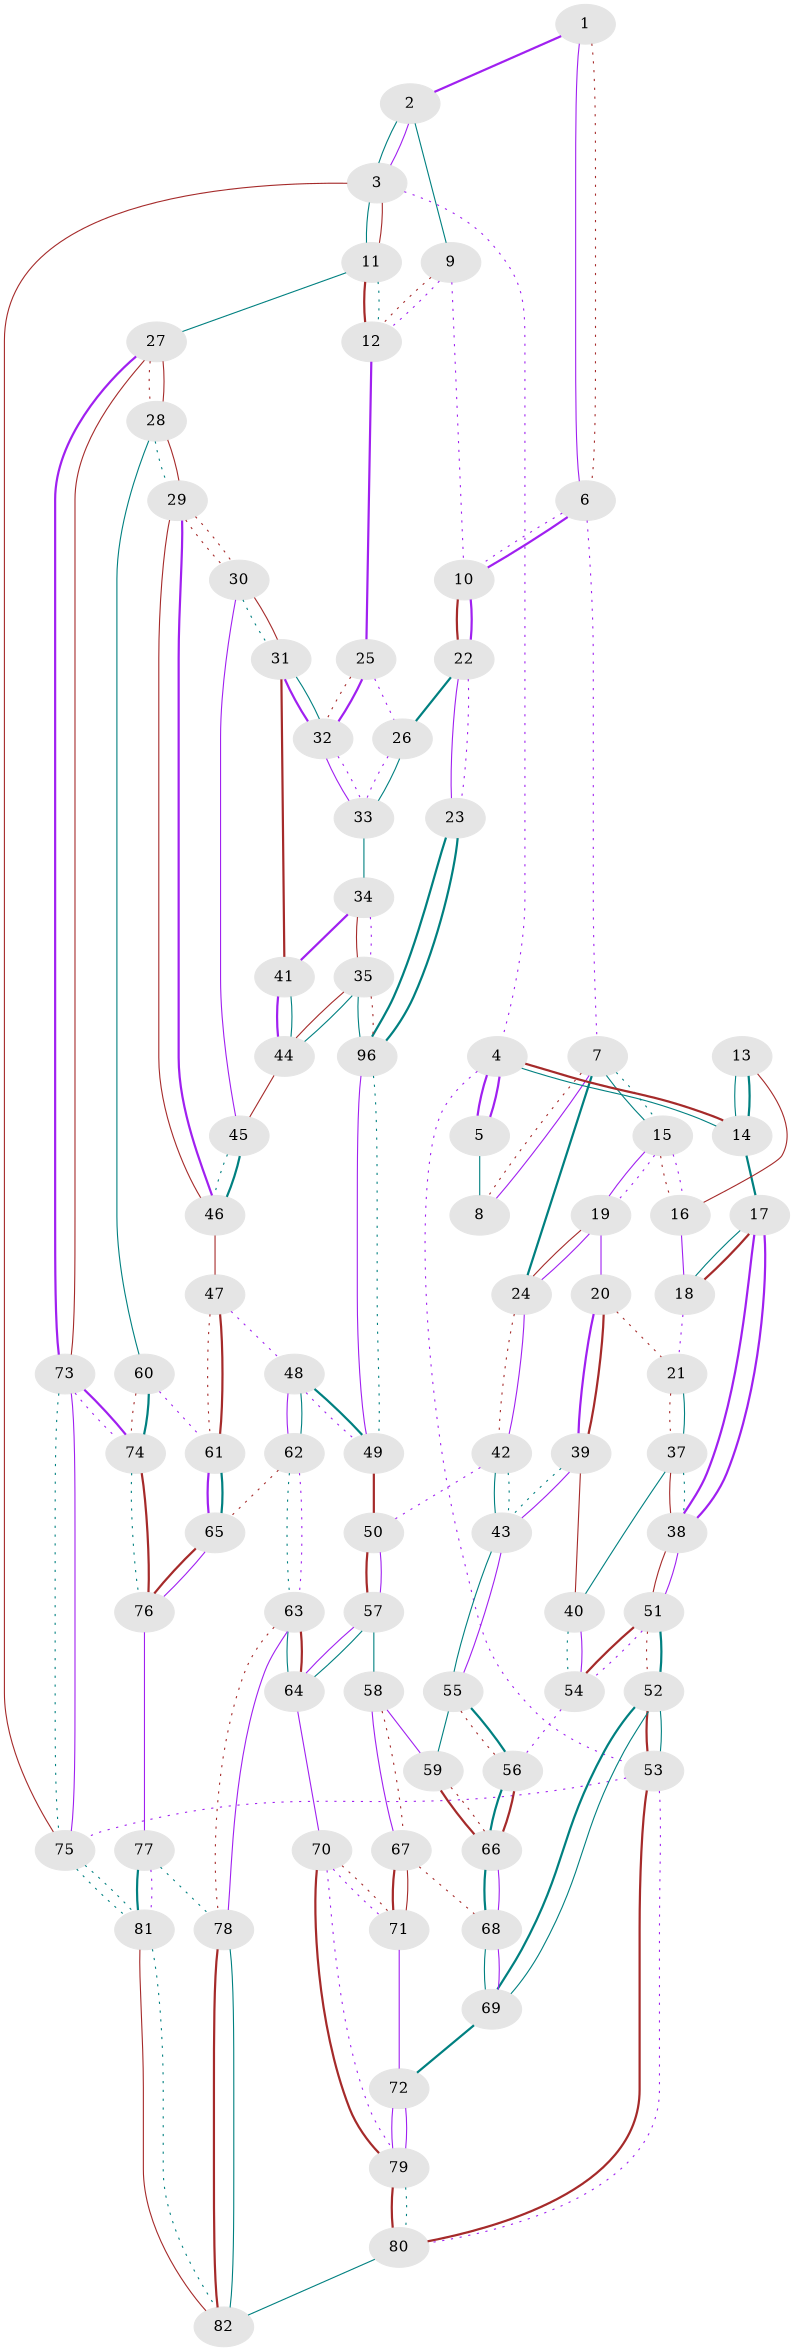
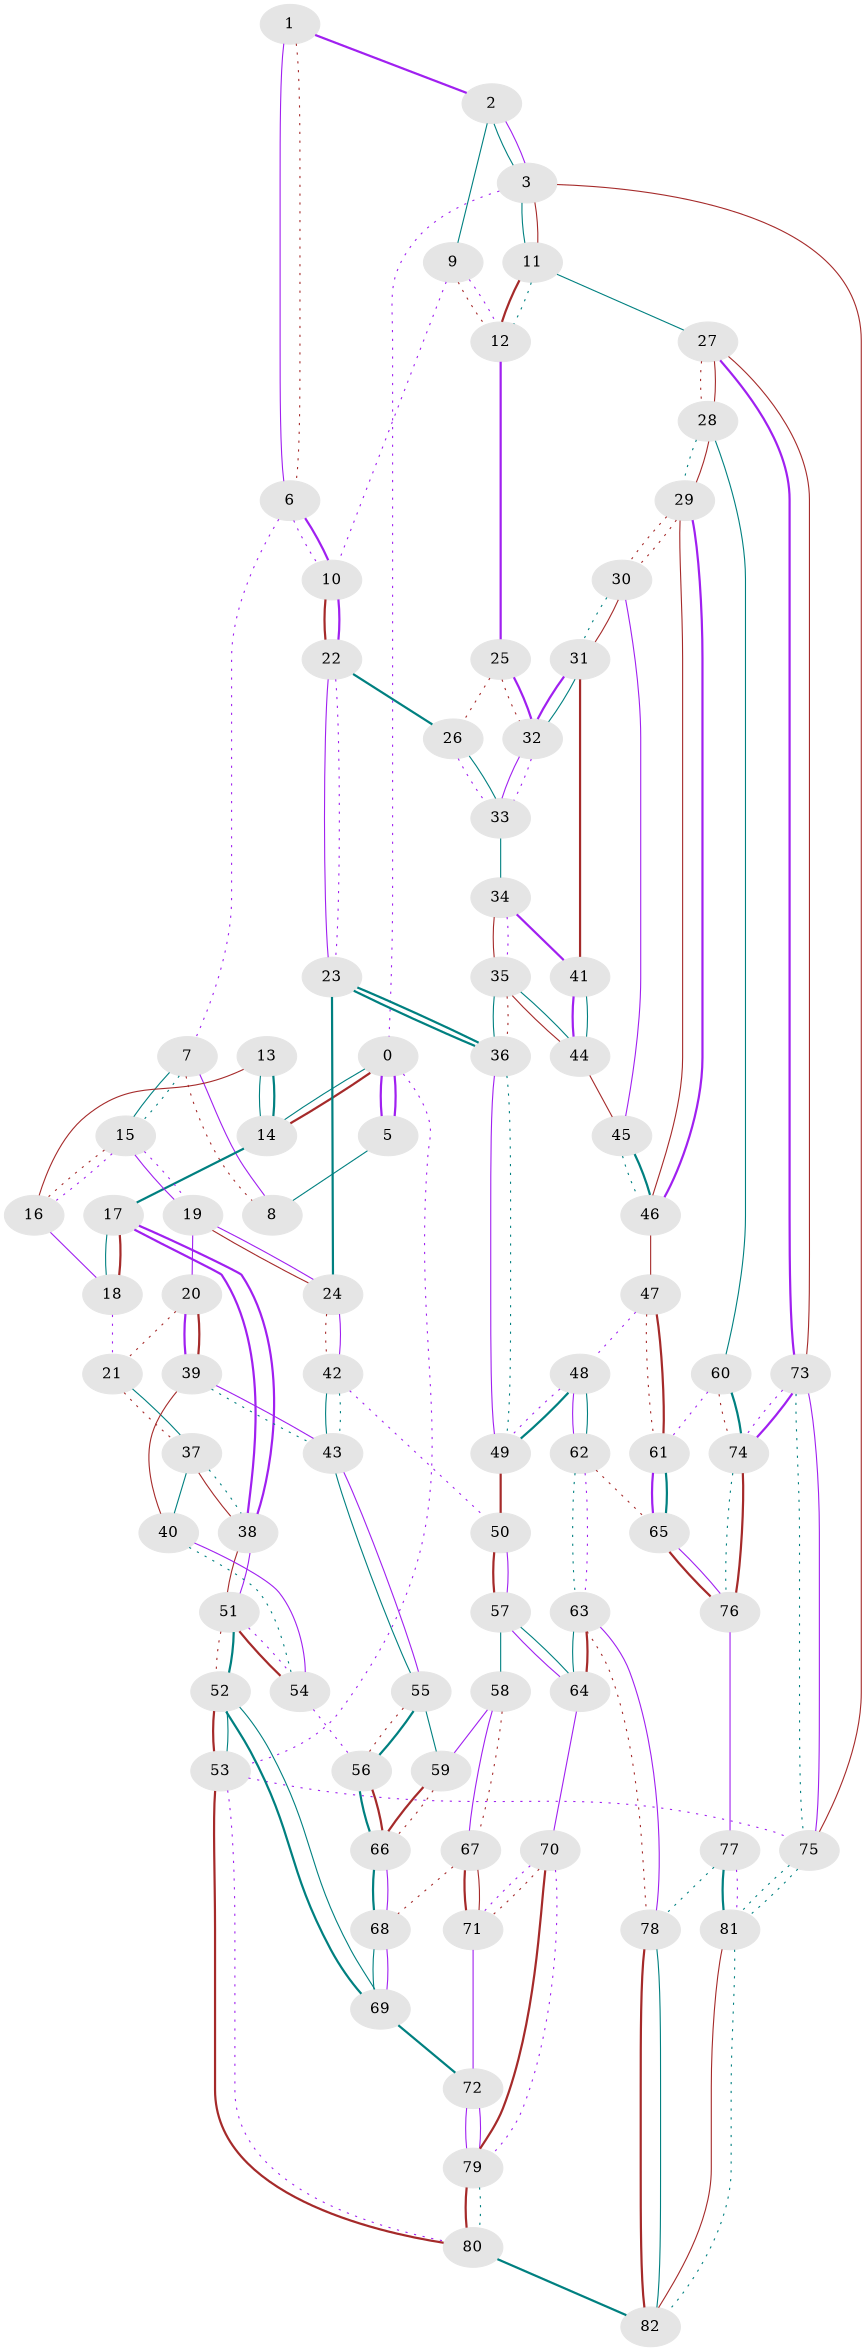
edge "25" -- "26": color purple -> brown
node "96": label "96" -> "36"
node "4": label "4" -> "0"
edge "7" -- "24": now "23" -- "24"
edge "80" -- "82": style solid -> bold
